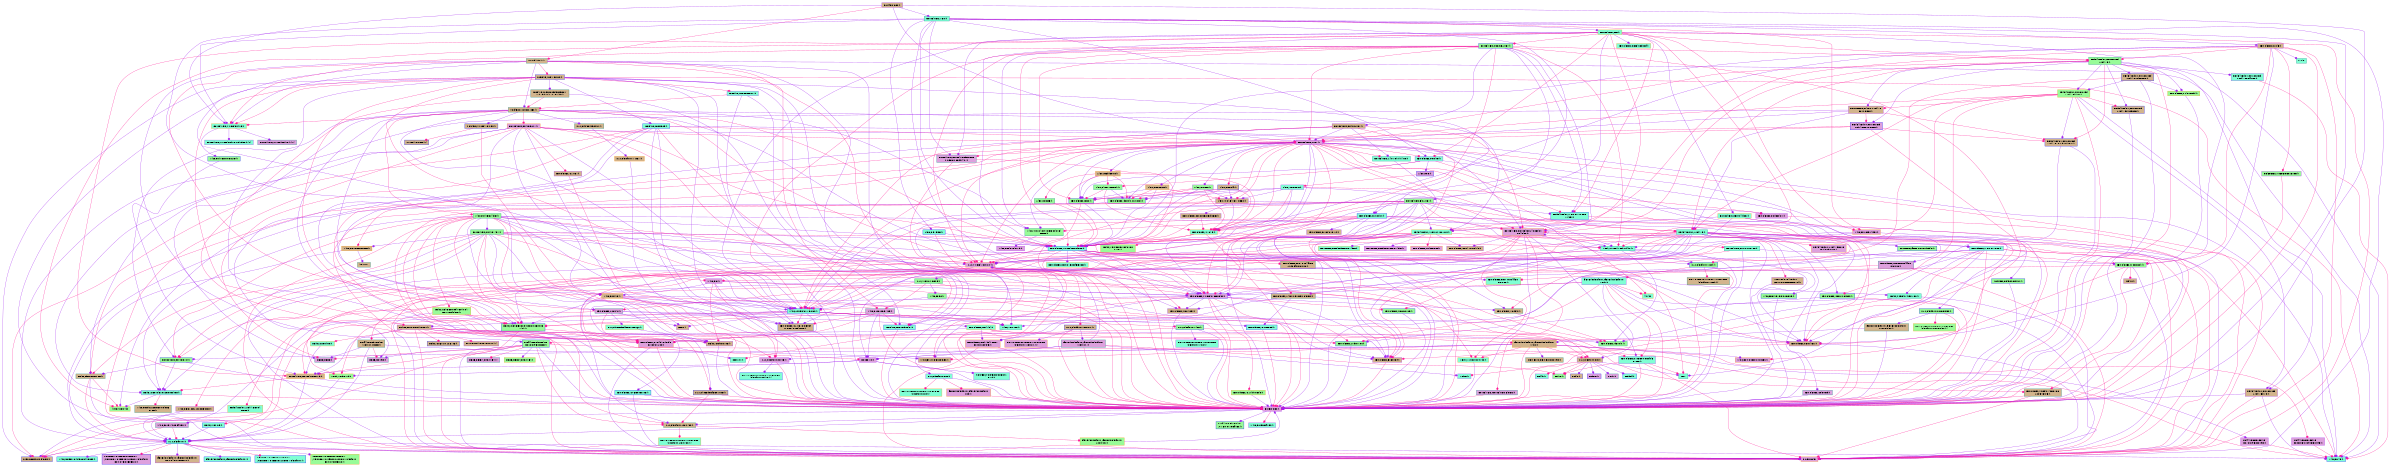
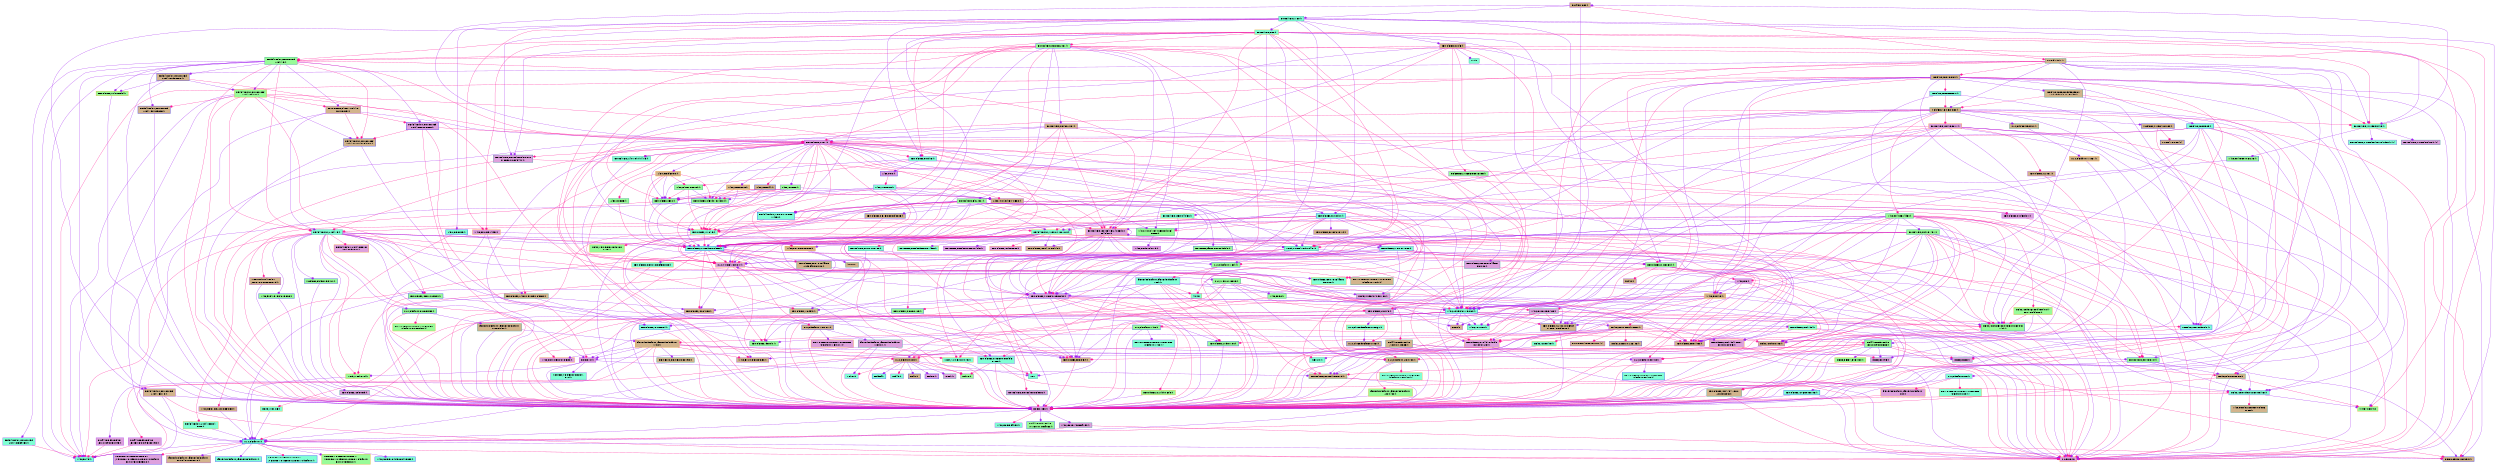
edge "ConfigTypes.h" -> "Containers/UnrealString.h": reversed
node "Templates/RetainedRef.h": removed
node "Templates/ReversePredicate.h": color purple -> blue
node "Traits/UseBitwiseSwap.h": fillcolor aquamarine -> plum
node "Trace/Detail/Channel.inl": removed
node "Containers/ContainersFwd.h": color darkorange -> teal
node "Templates/UseBitwiseSwap Assignable.h": label "Templates/UseBitwiseSwap Assignable.h" -> "Templates/IsTriviallyCopy Assignable.h"
edge "CoreTypes.h" -> "HAL/PlatformAtomics.h": reversed
node "Traits/IntType.h": color blue -> darkorange
